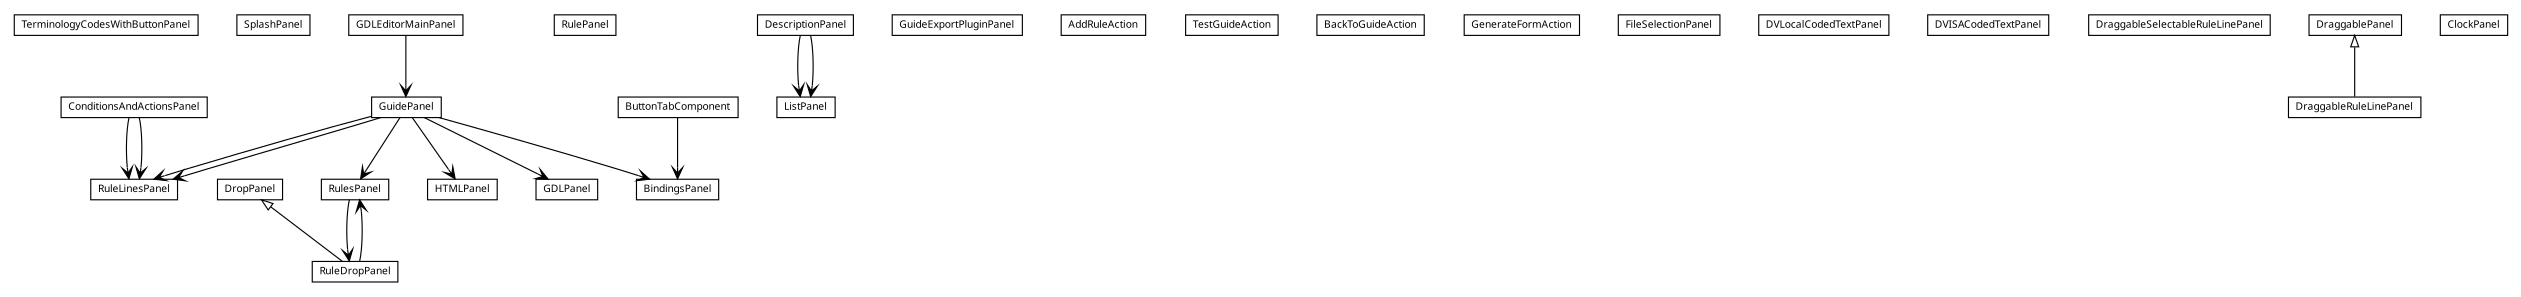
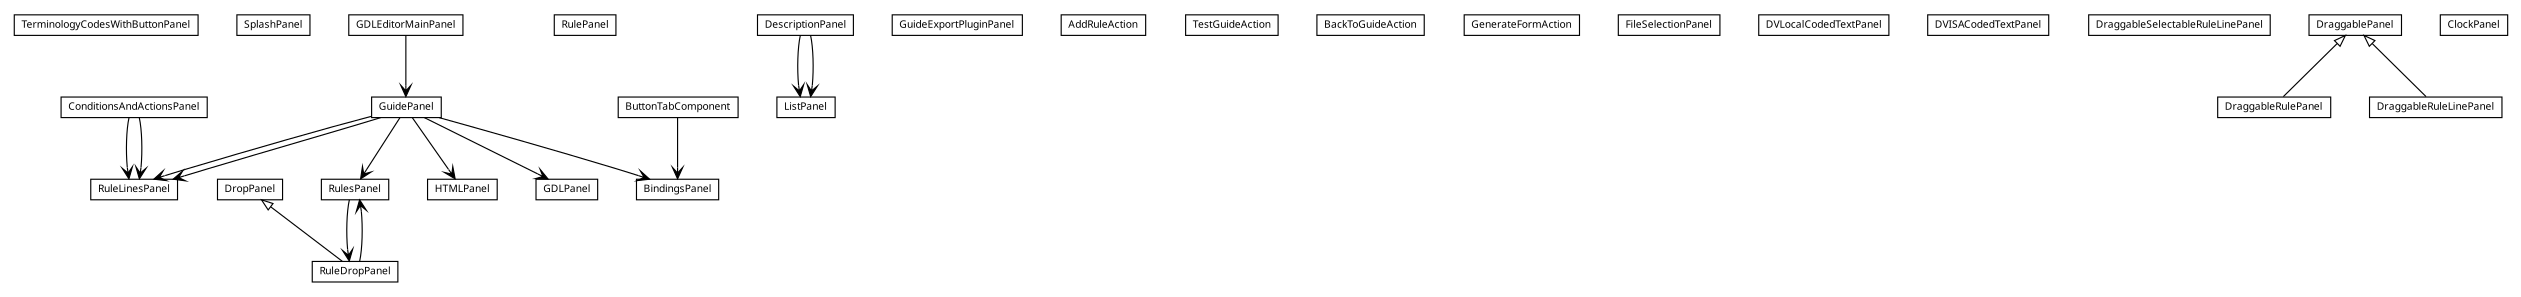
node "DraggableRulePanel": added
